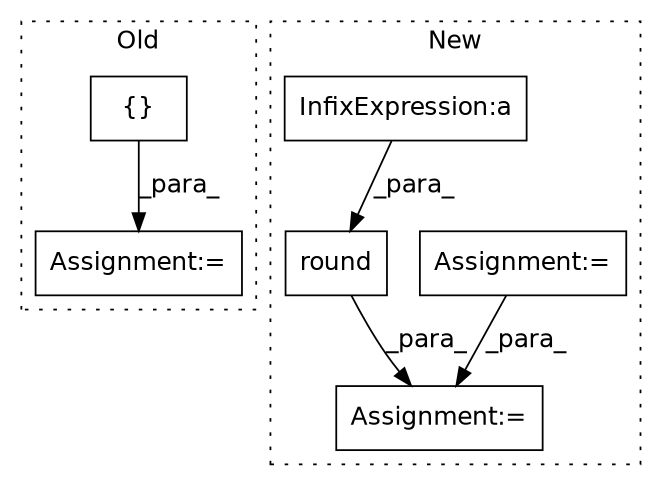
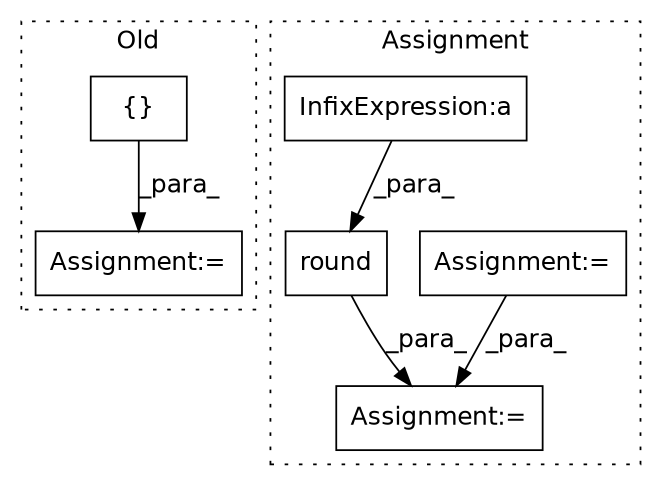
cluster "New": label "New" -> "Assignment"
